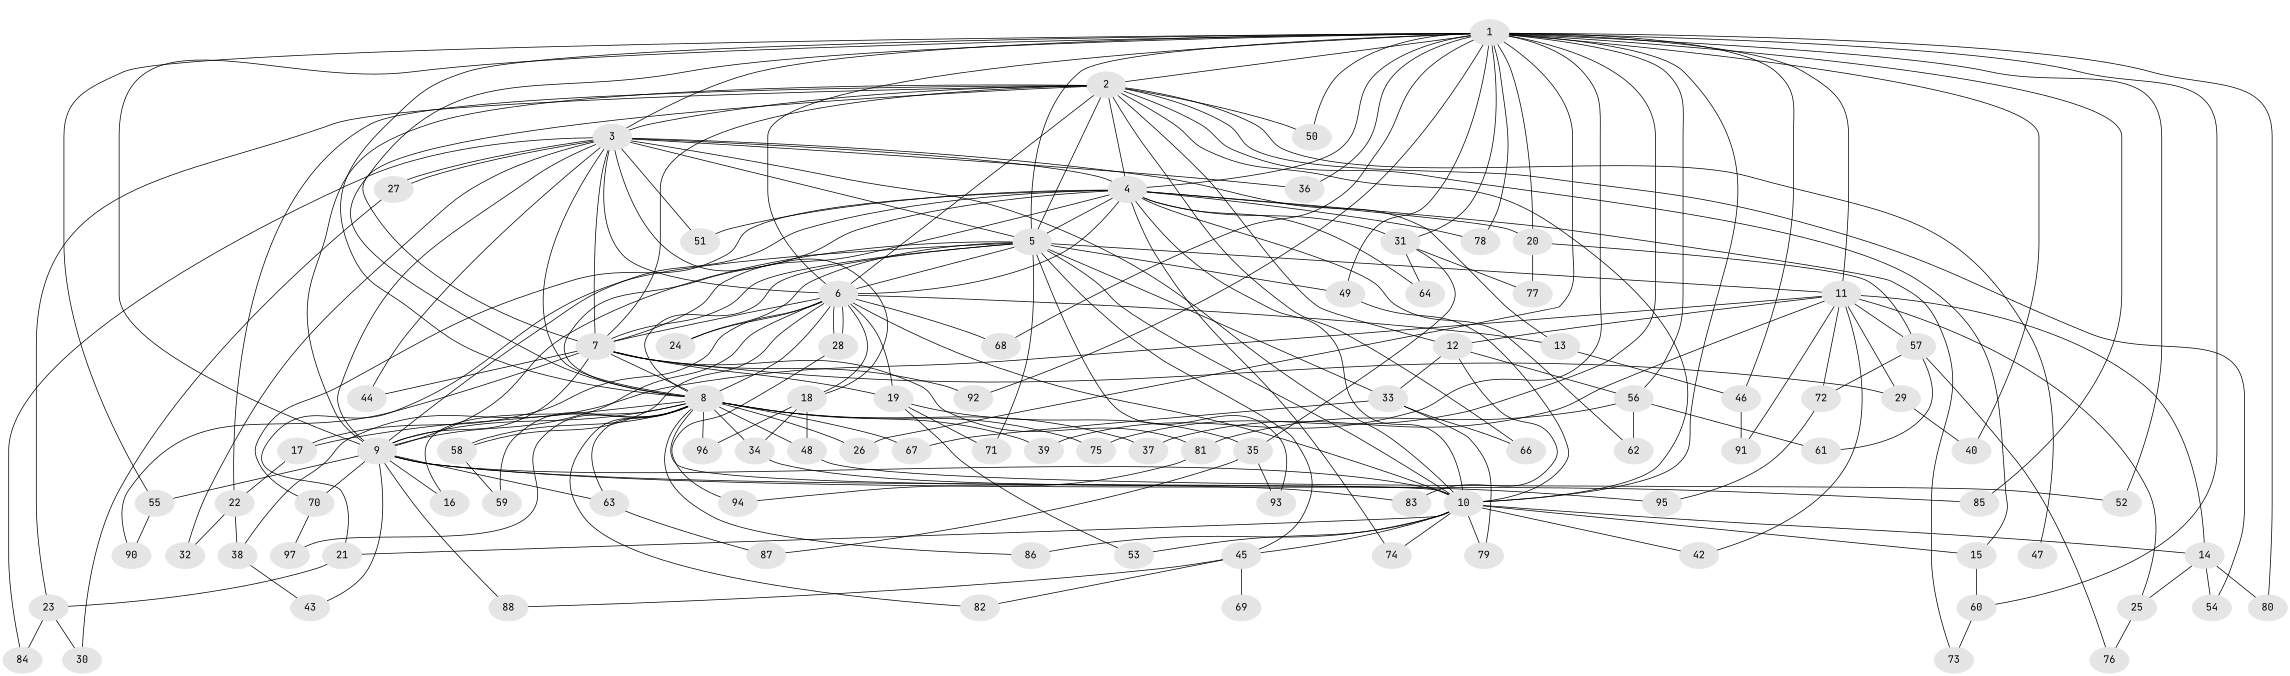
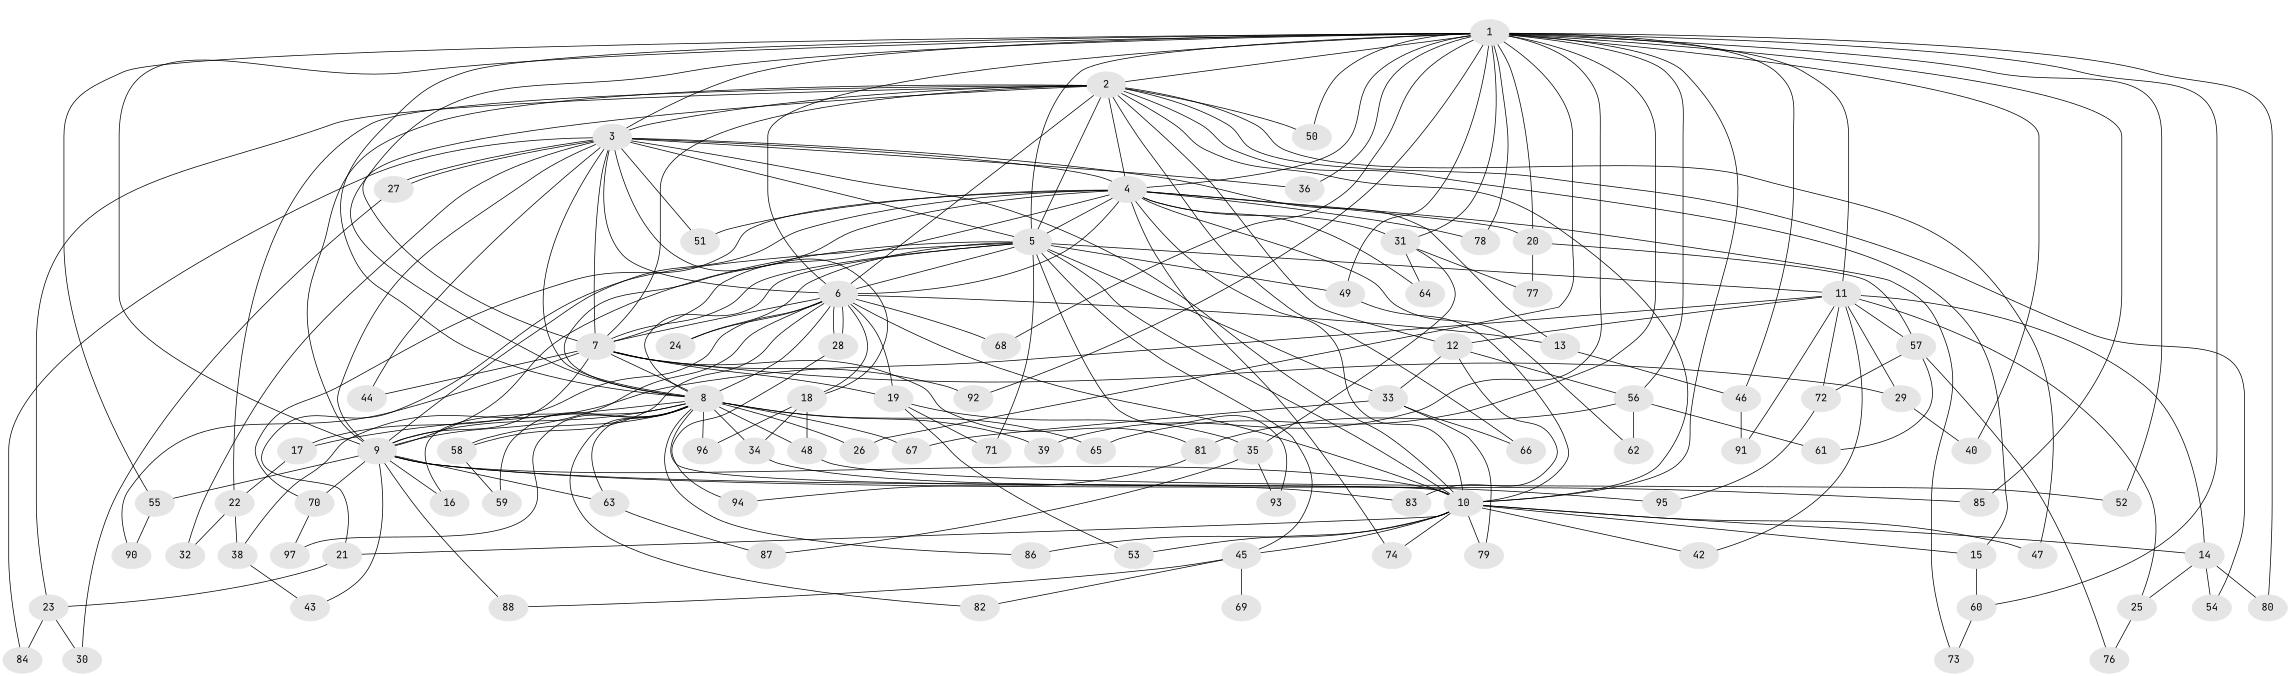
node "75": label "75" -> "65"
node "37": removed
edge "10" -- "47": added
